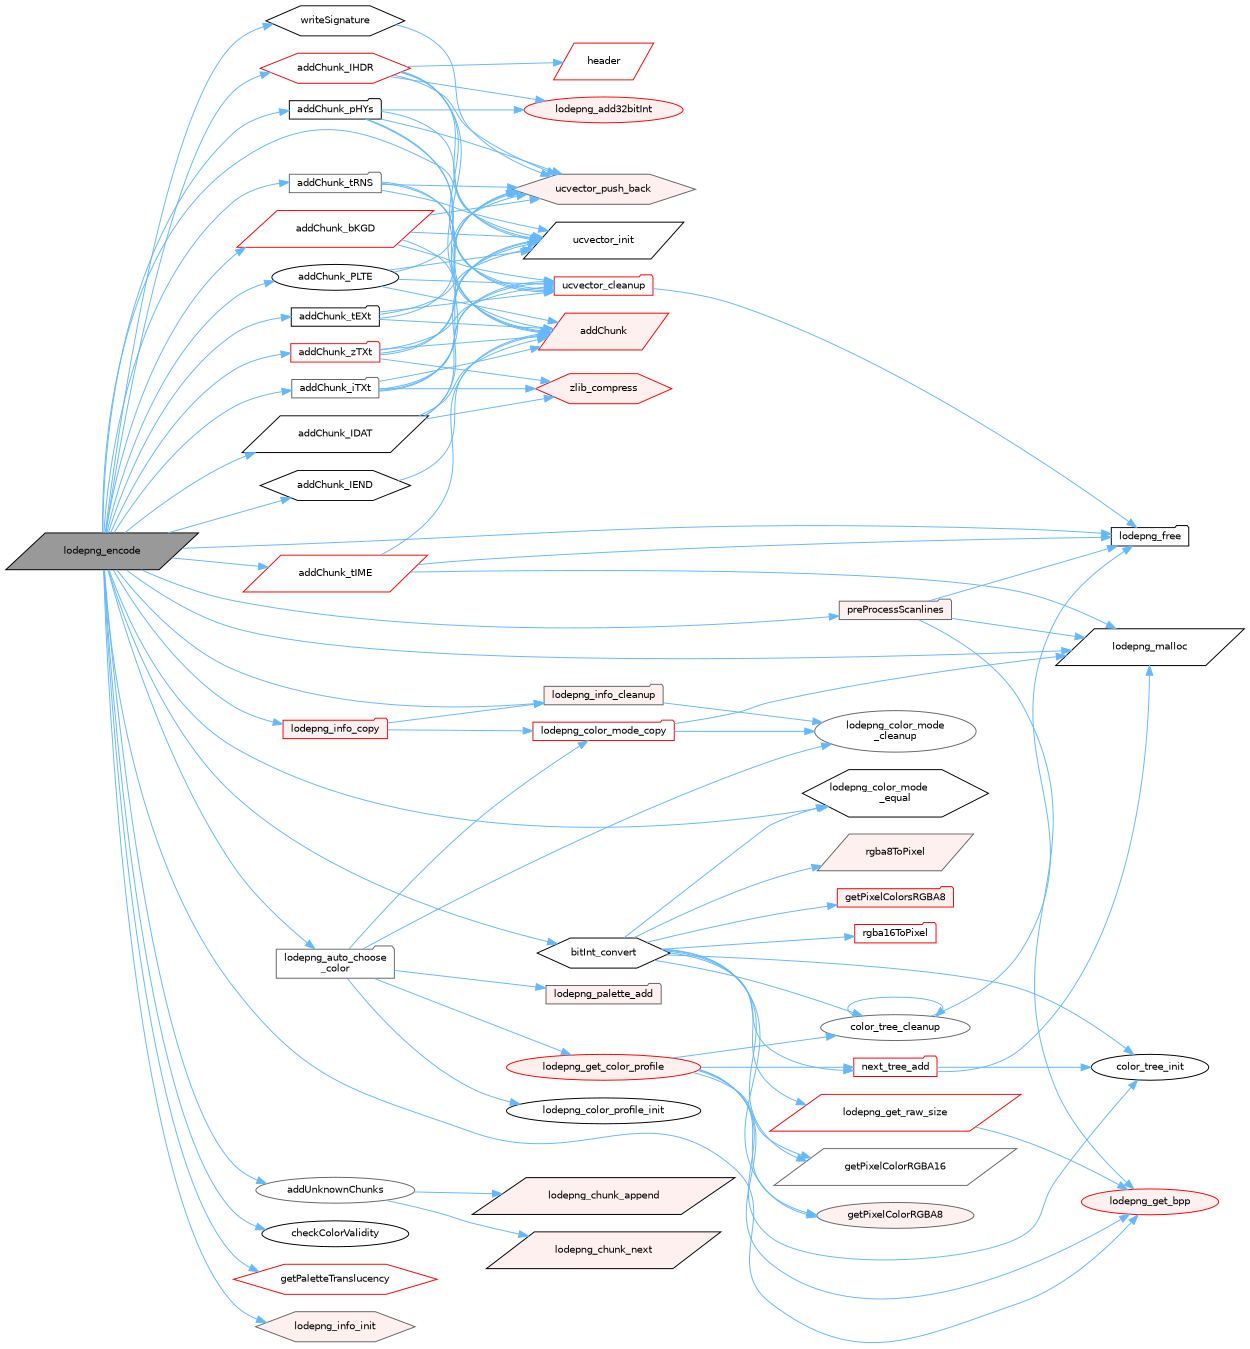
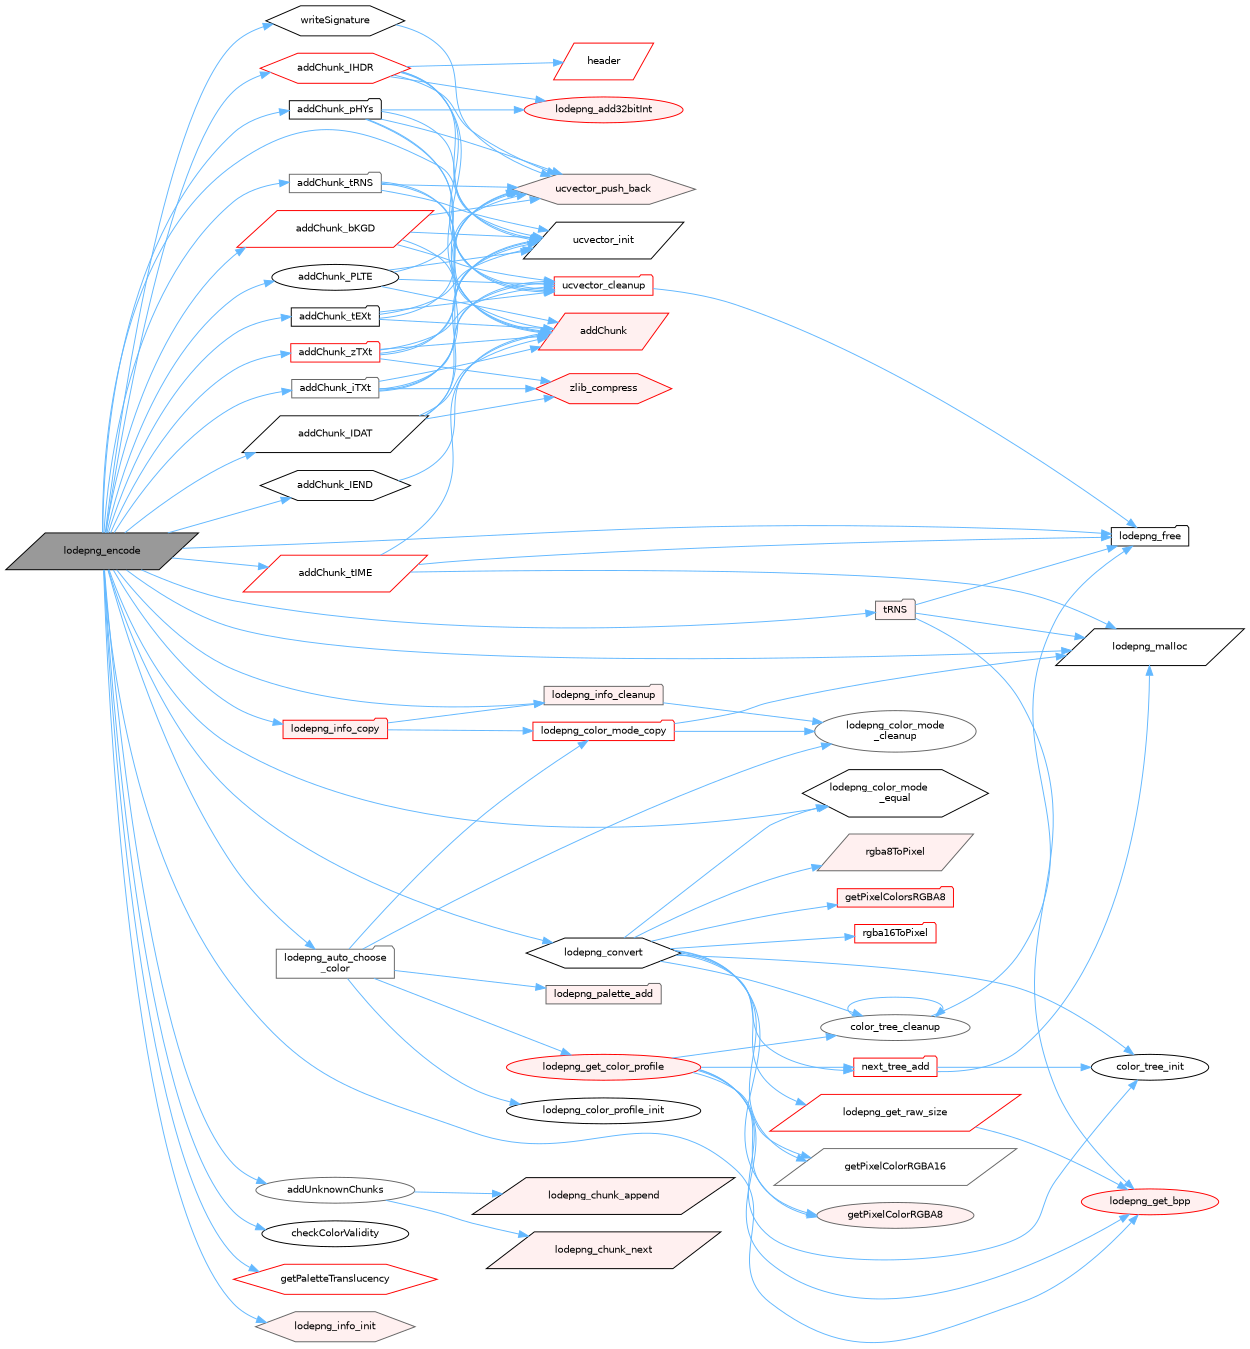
node "preProcessScanlines": label "preProcessScanlines" -> "tRNS"
node "bitInt_convert": label "bitInt_convert" -> "lodepng_convert"
